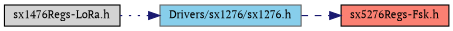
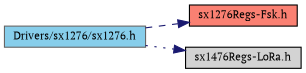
edge "sx1476Regs-LoRa.h" -> "Drivers/sx1276/sx1276.h": reversed
node "sx5276Regs-Fsk.h": label "sx5276Regs-Fsk.h" -> "sx1276Regs-Fsk.h"
